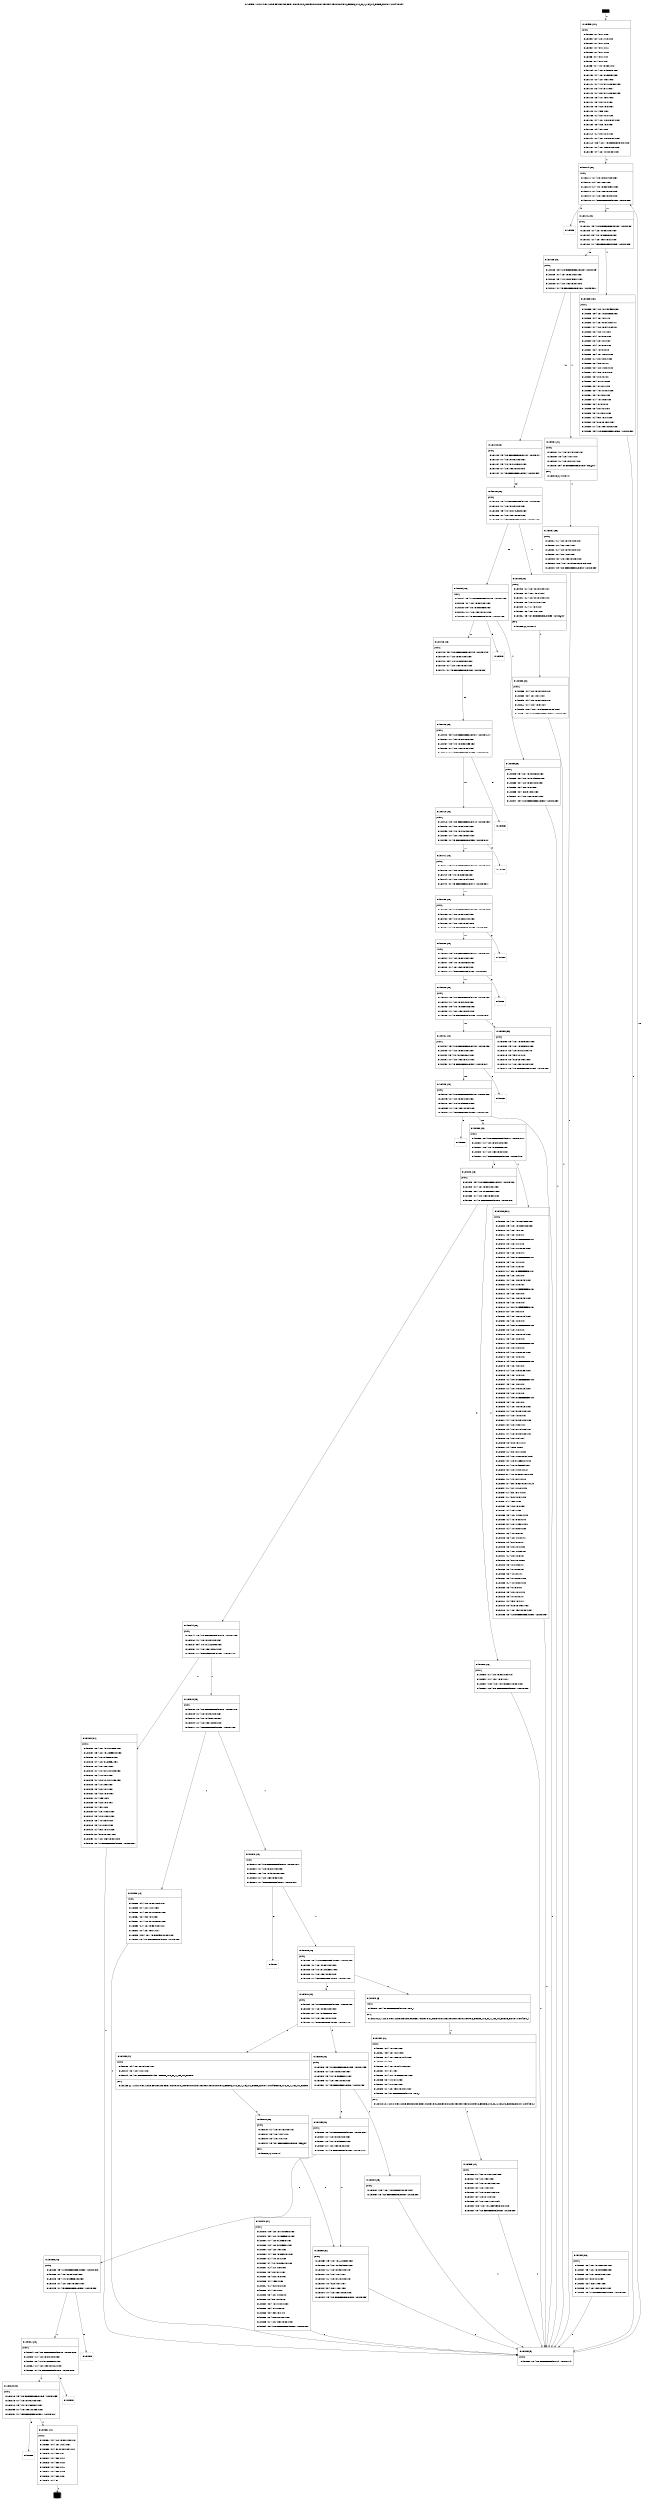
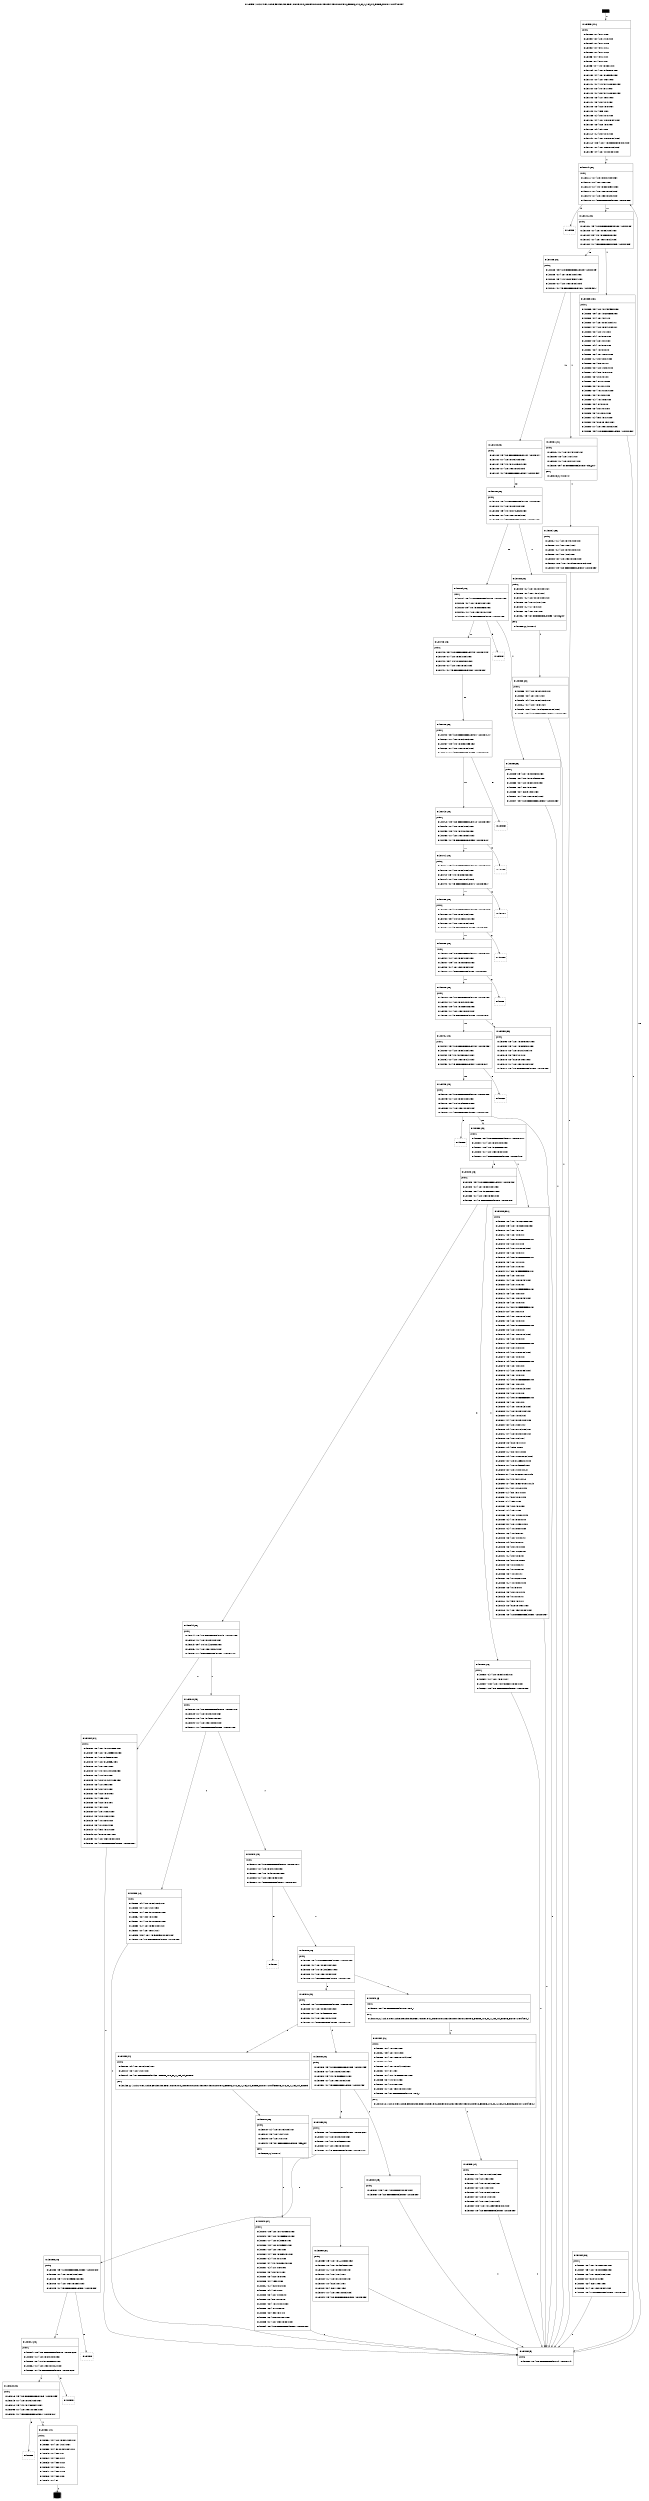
node "0x401b76": added
edge "0x401d69 [15]" -> "0x401c59 [36]": now "0x401d69 [15]" -> "0x401d78 [97]"
